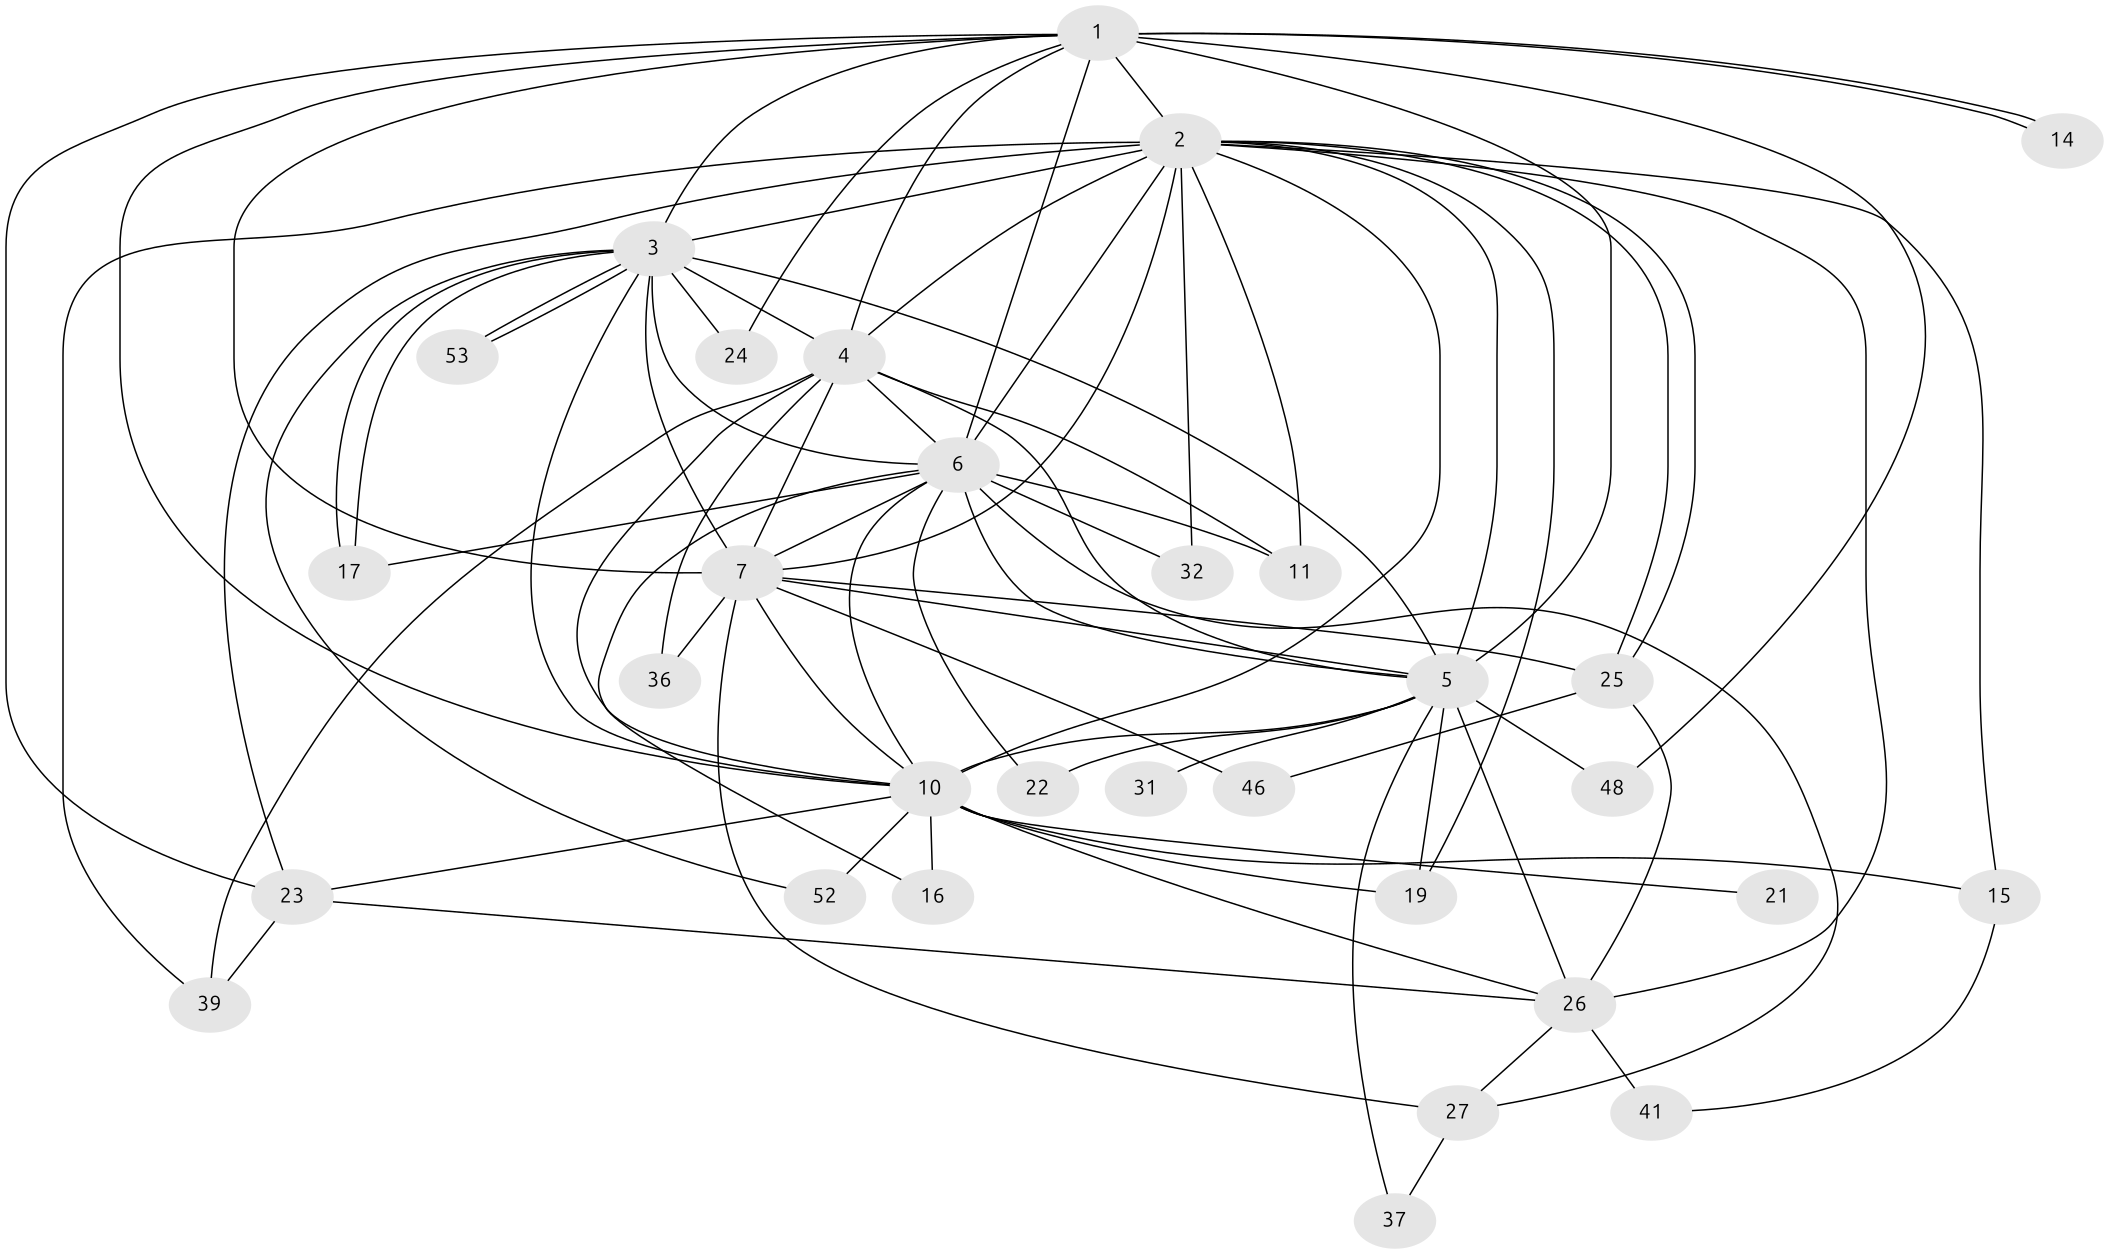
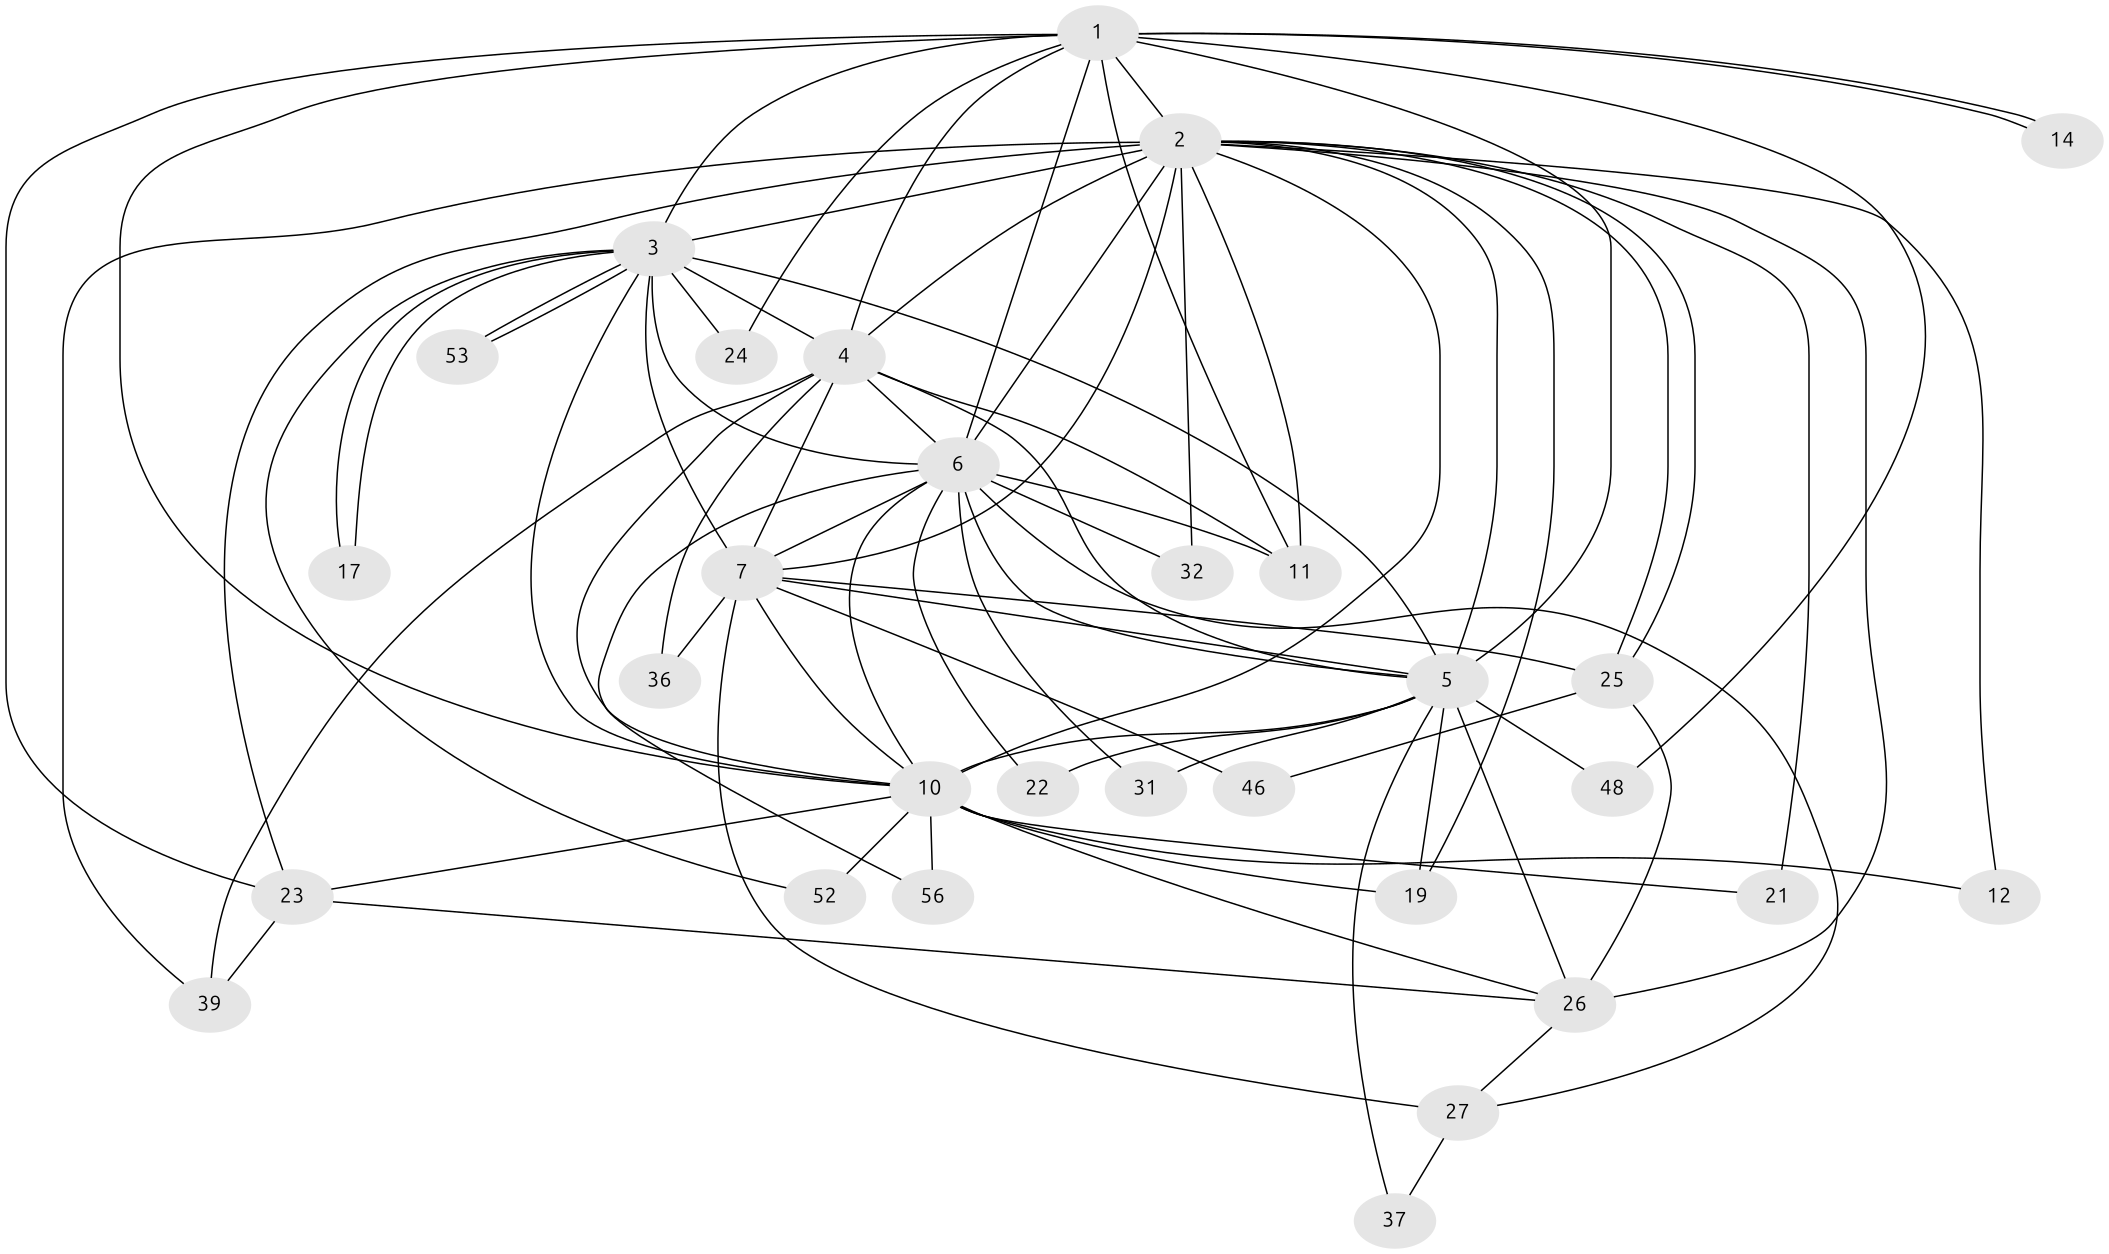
edge "1" -- "7": now "1" -- "11"
edge "2" -- "21": added
edge "6" -- "17": now "6" -- "31"
node "16": label "16" -> "56"
node "15": label "15" -> "12"
node "41": removed
